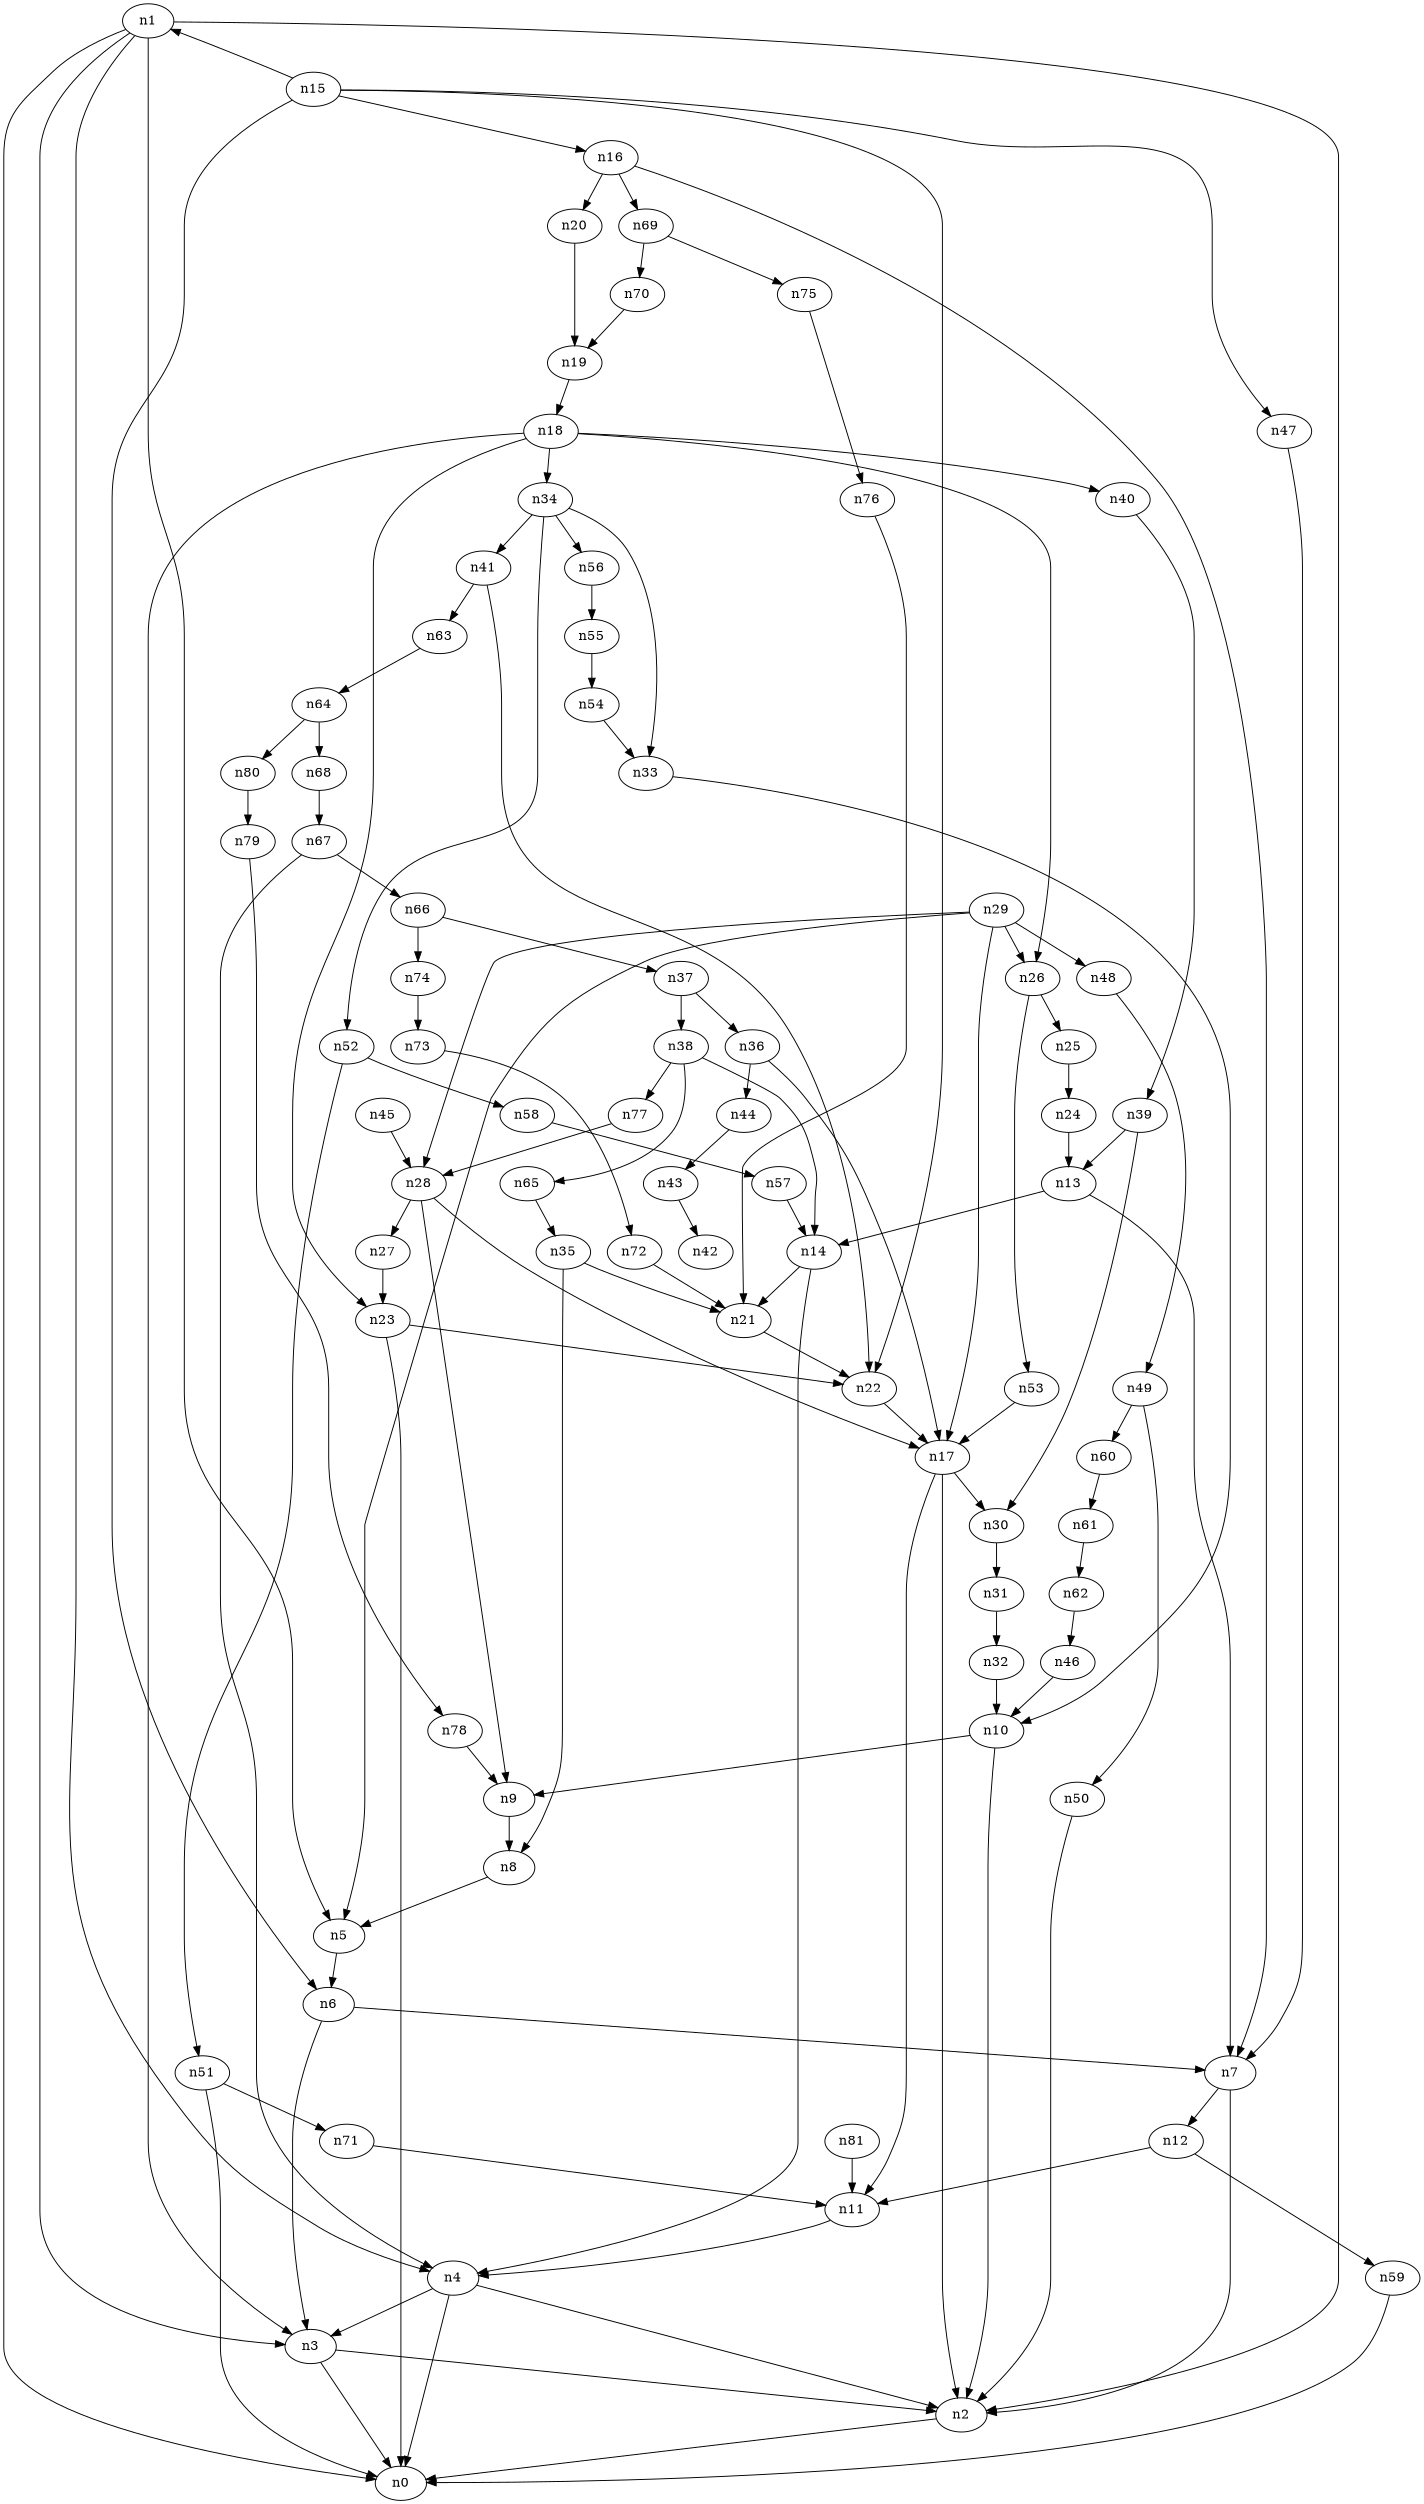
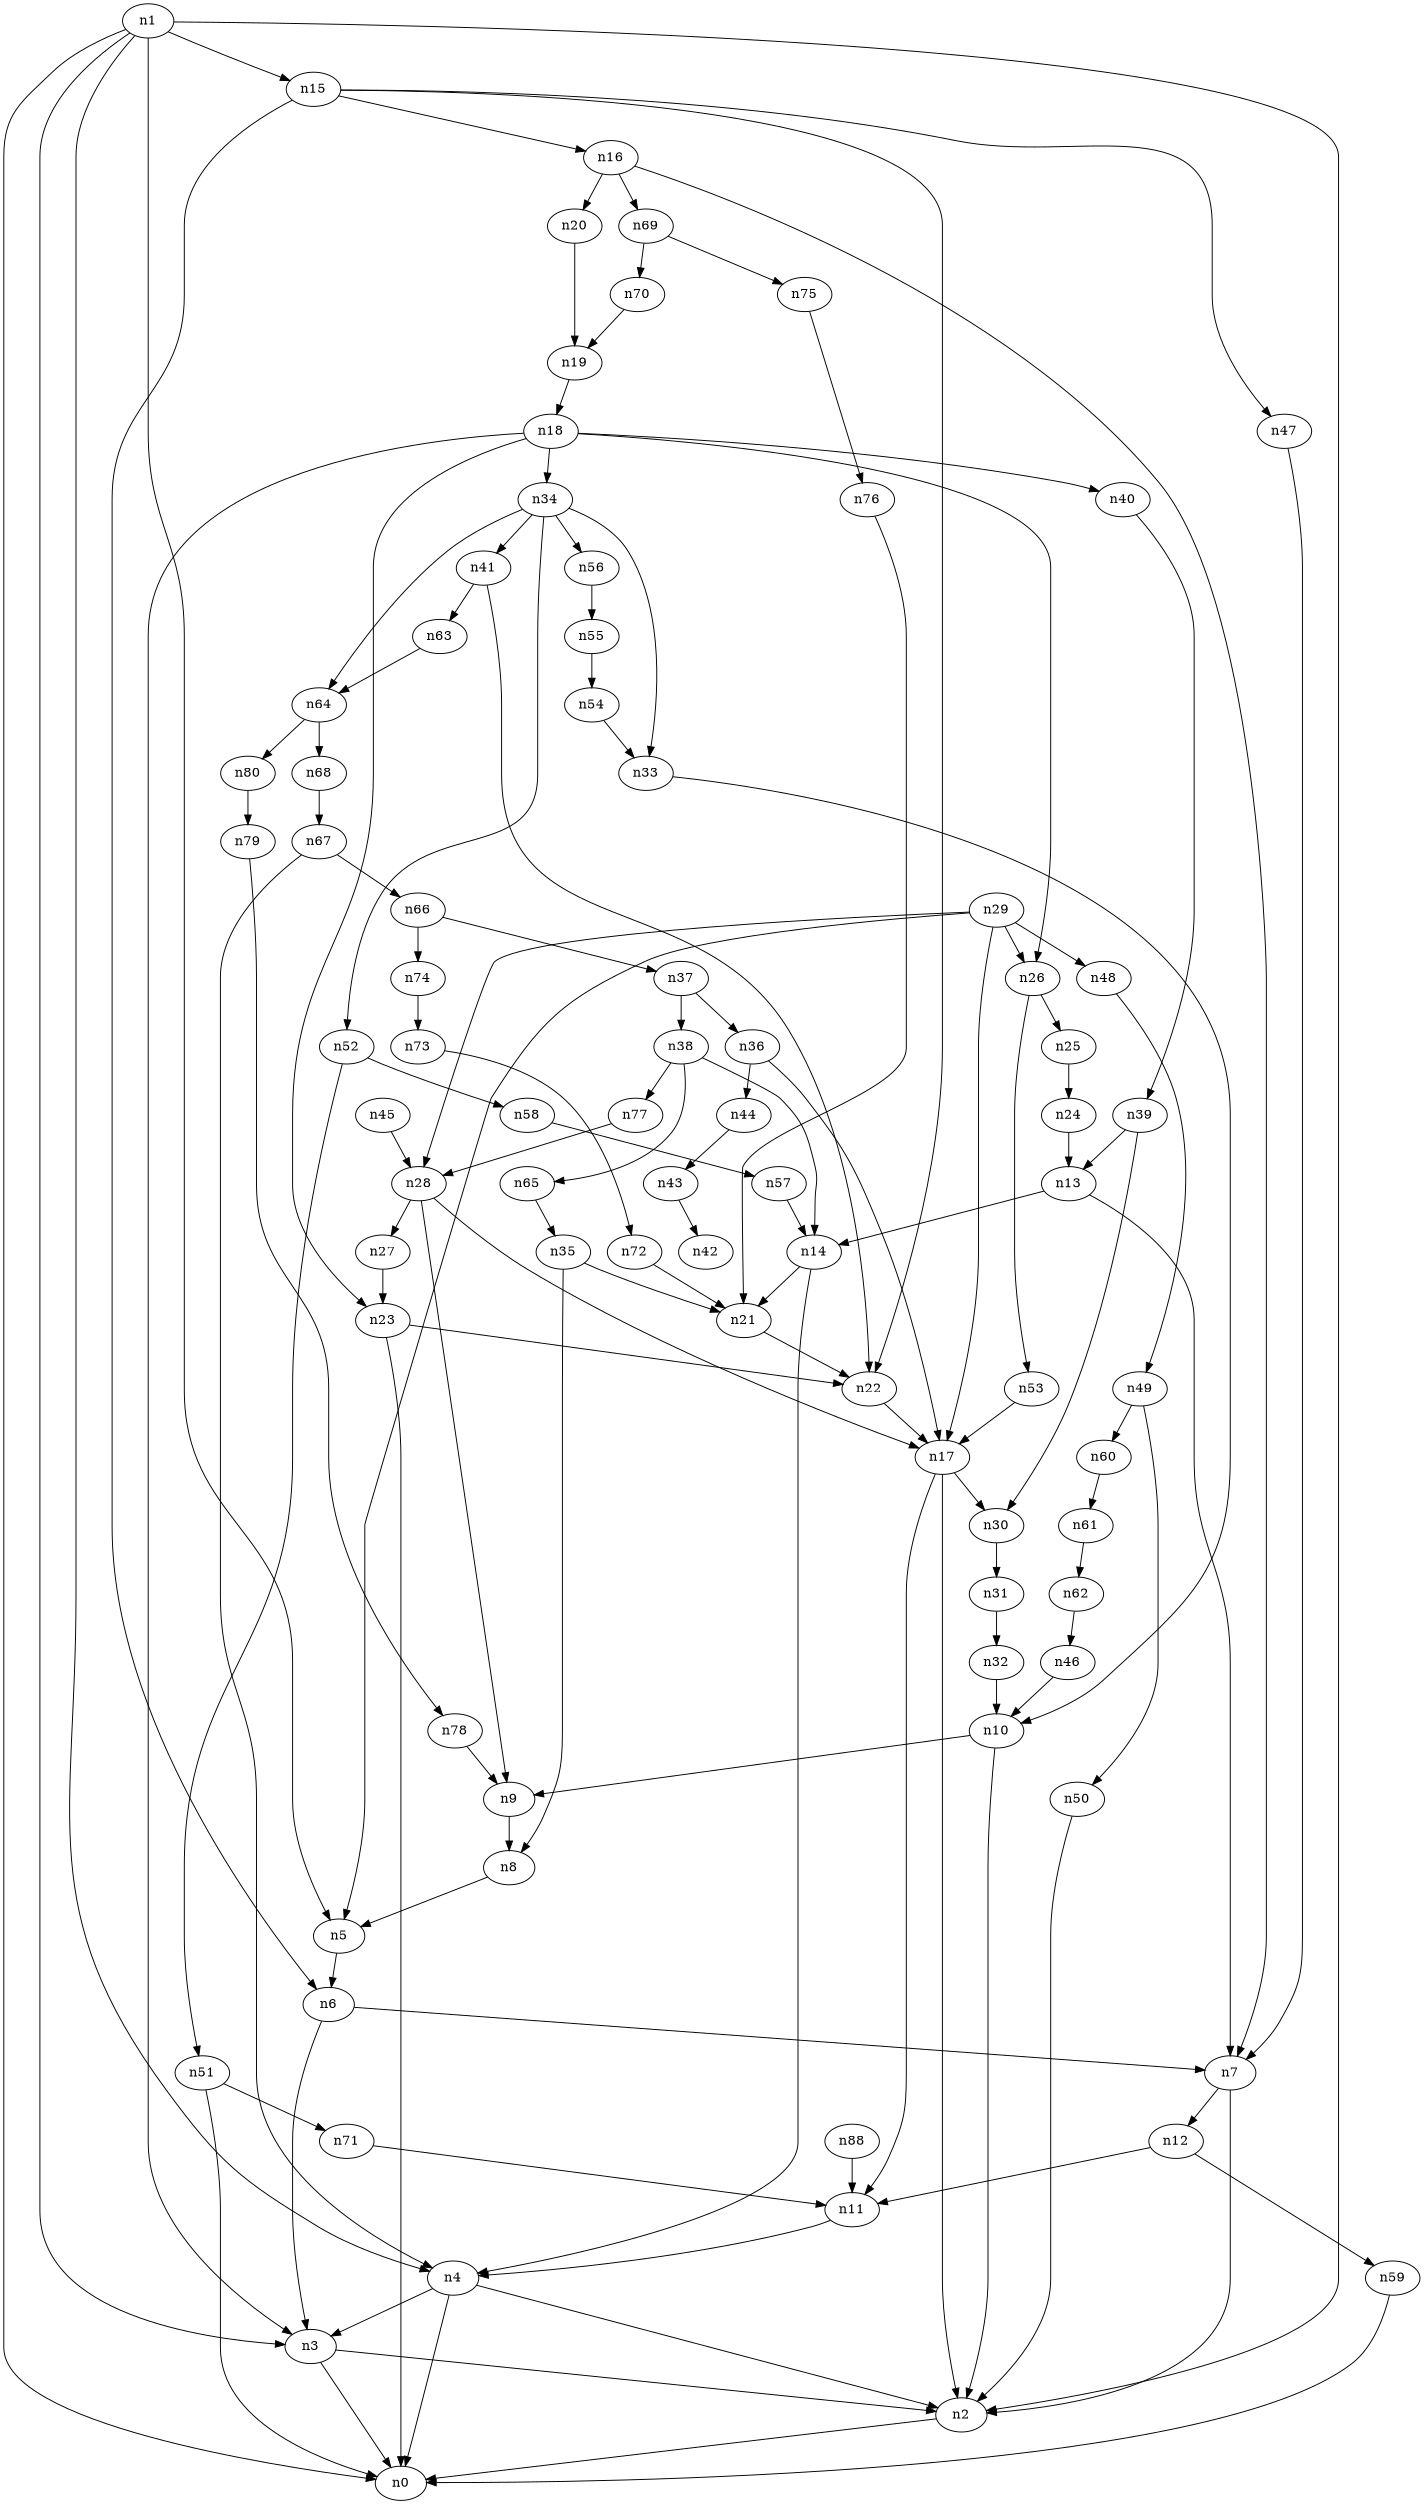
edge "n15" -> "n1": reversed
edge "n34" -> "n64": added
node "n81": label "n81" -> "n88"
